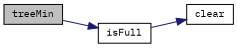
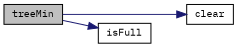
edge "isFull" -> "clear": now "treeMin" -> "clear"
